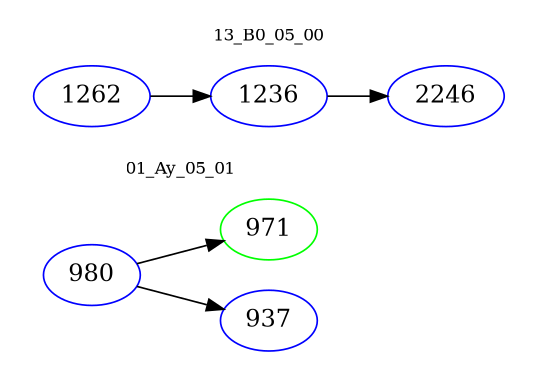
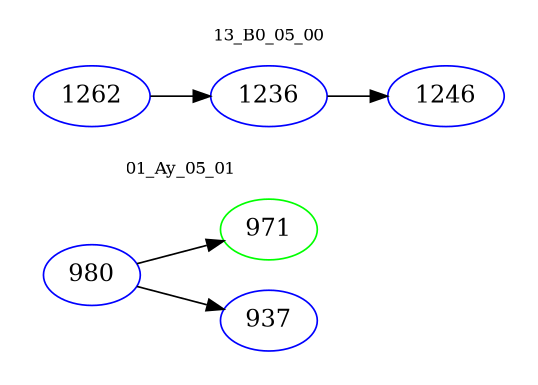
node "2246": label "2246" -> "1246"
